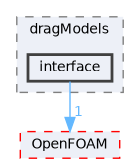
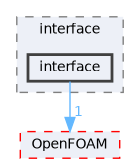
cluster "dragModels": label "dragModels" -> "interface"
